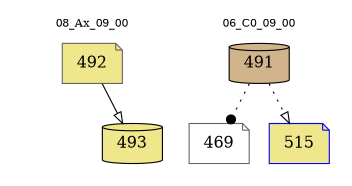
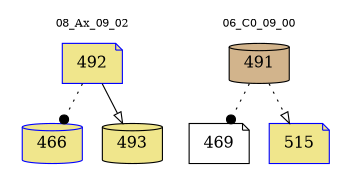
cluster "08_Ax_09_00": label "08_Ax_09_00" -> "08_Ax_09_02"
node "492": color gray40 -> blue
node "466": added
node "469": color gray40 -> black
